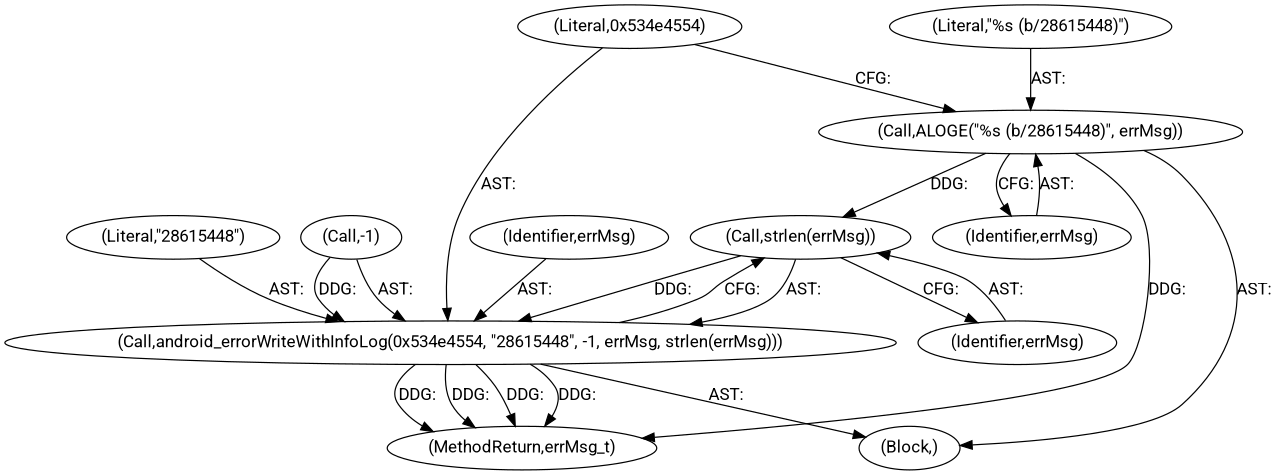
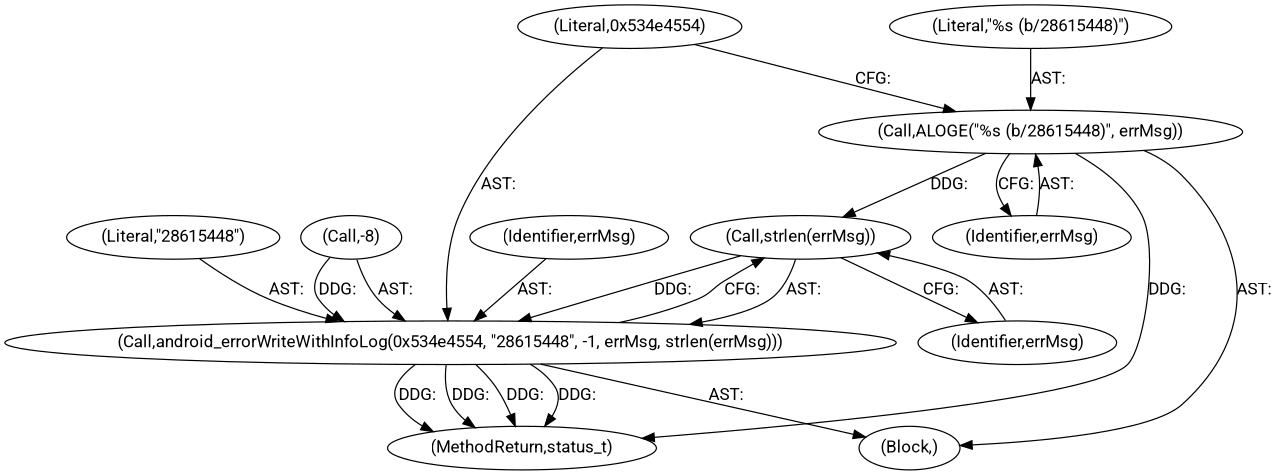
node "(Call,-1)": label "(Call,-1)" -> "(Call,-8)"
node "(MethodReturn,errMsg_t)": label "(MethodReturn,errMsg_t)" -> "(MethodReturn,status_t)"
